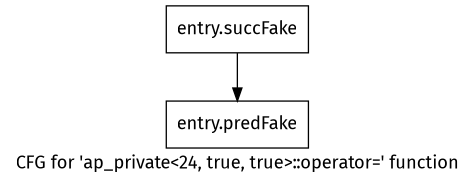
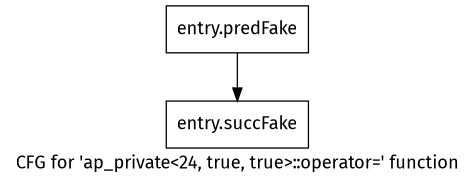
edge "entry.succFake" -> "entry.predFake": reversed
